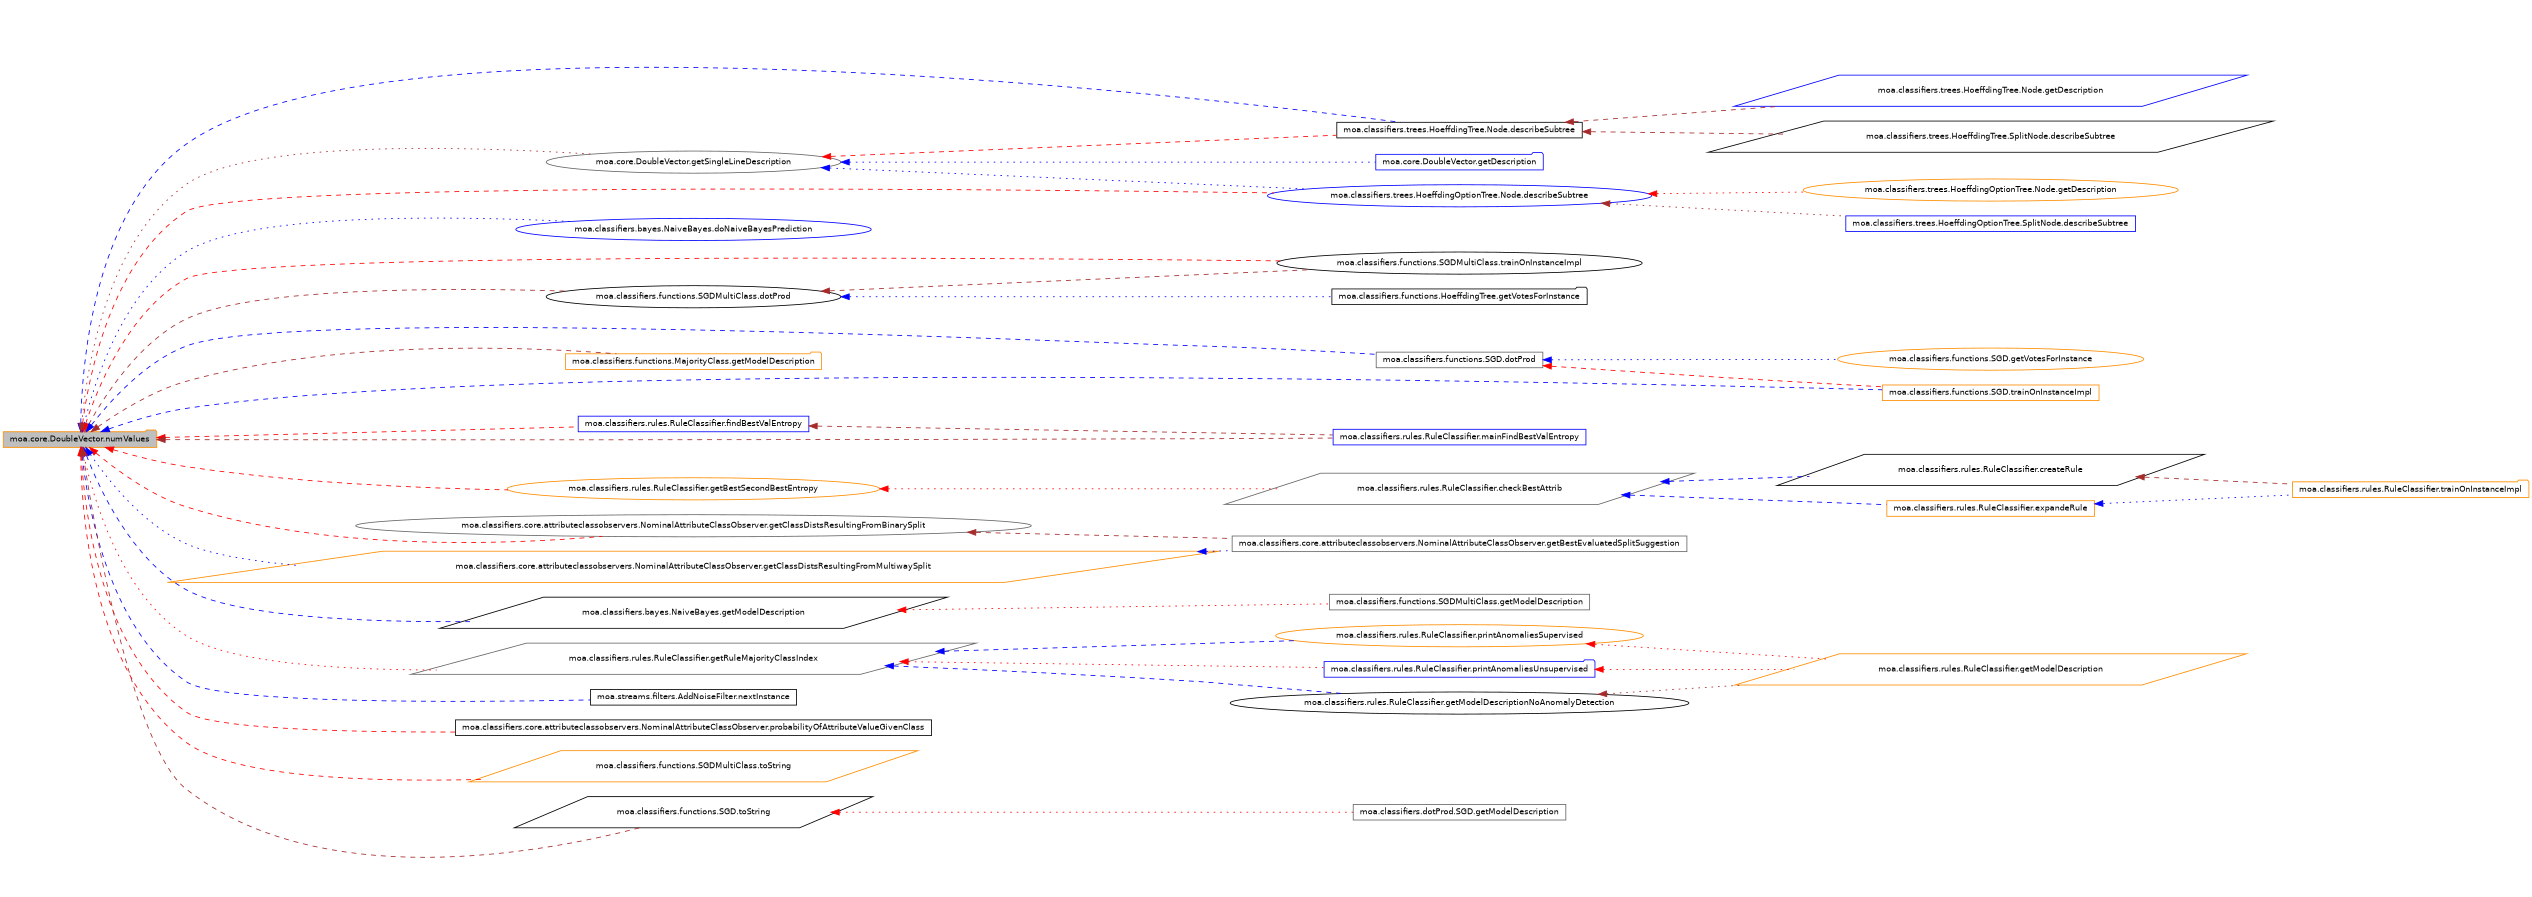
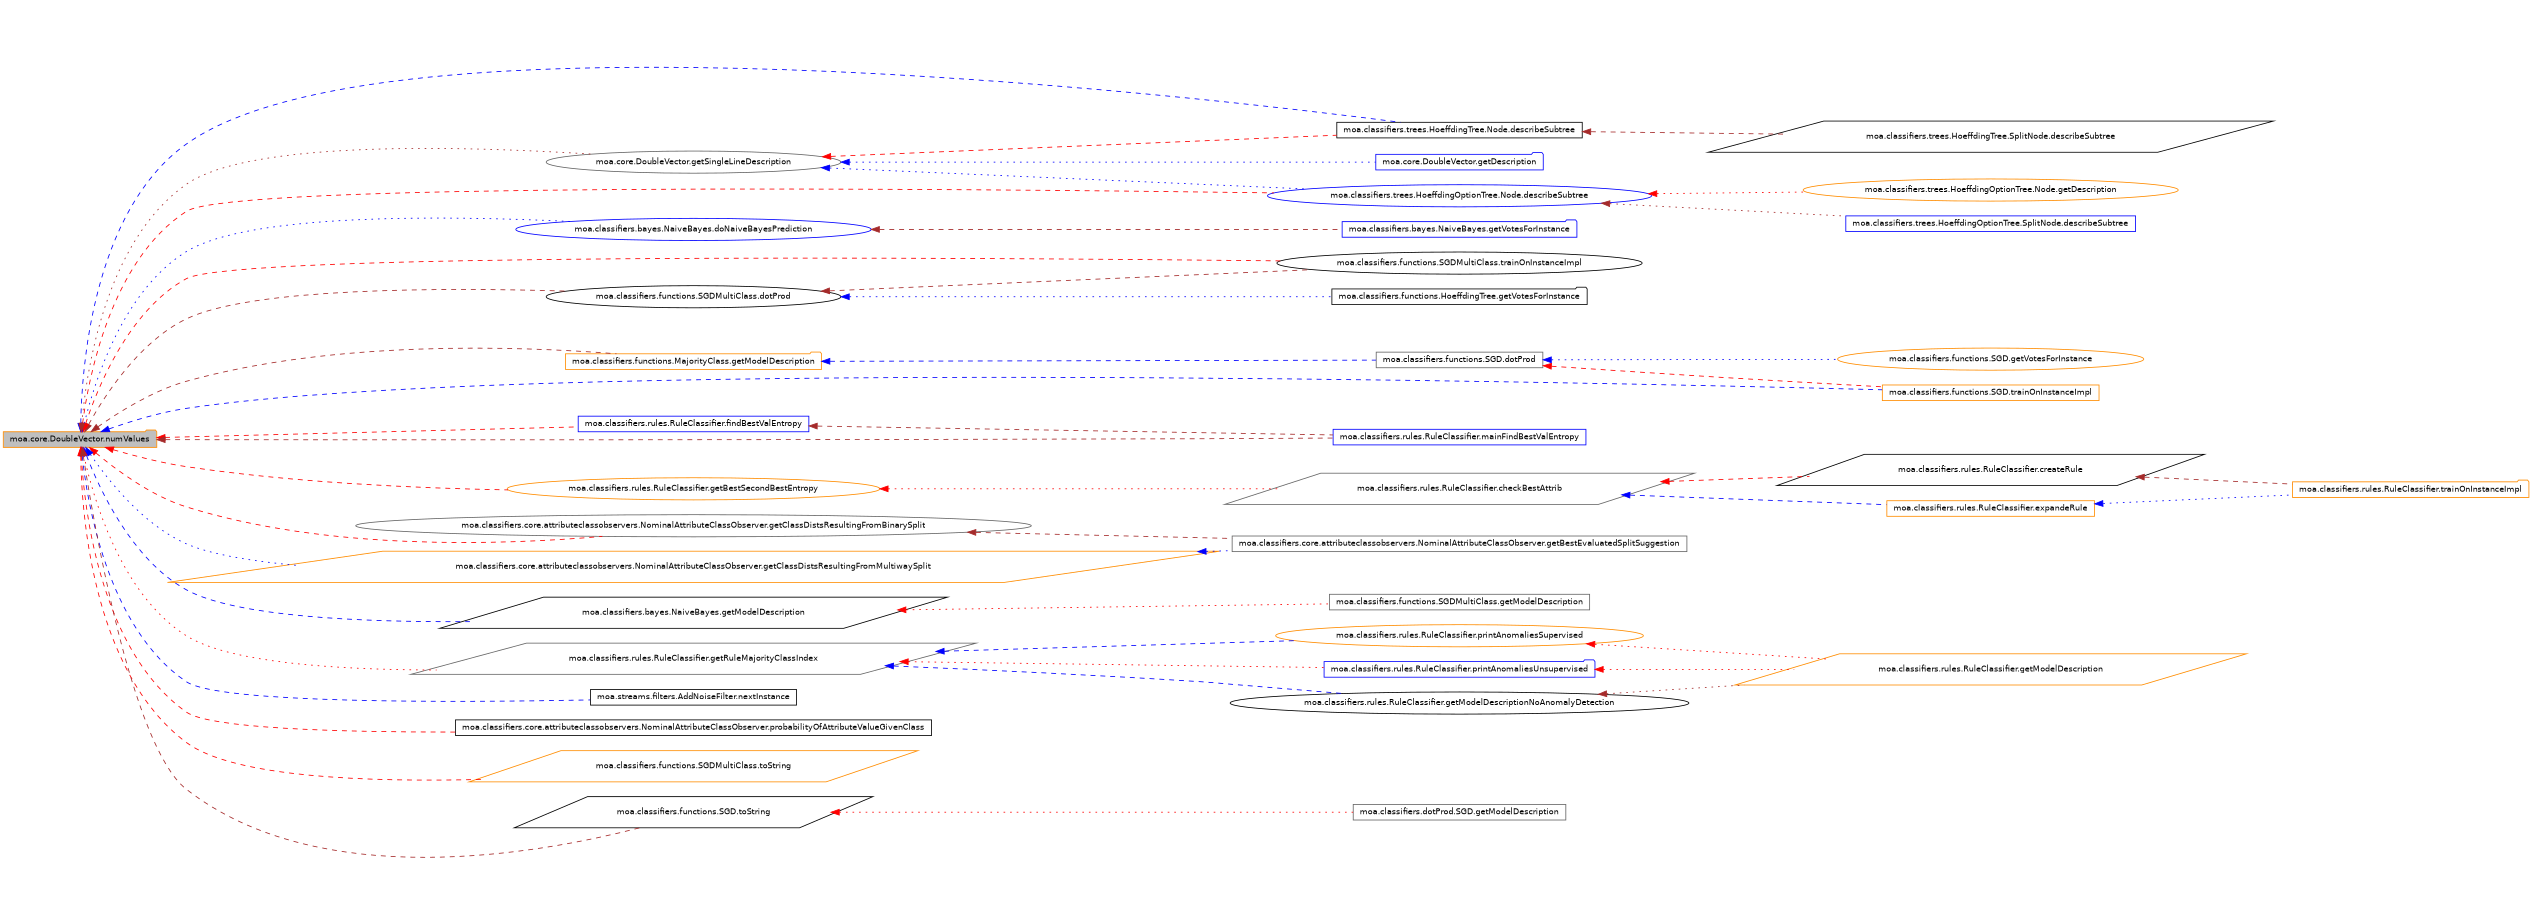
node "moa.classifiers.trees.HoeffdingTree.Node.getDescription": removed
node "moa.classifiers.bayes.NaiveBayes.getVotesForInstance": added
edge "moa.classifiers.functions.SGD.dotProd" -> "moa.core.DoubleVector.numValues": now "moa.classifiers.functions.SGD.dotProd" -> "moa.classifiers.functions.MajorityClass.getModelDescription"
edge "moa.classifiers.rules.RuleClassifier.createRule" -> "moa.classifiers.rules.RuleClassifier.checkBestAttrib": color blue -> red
